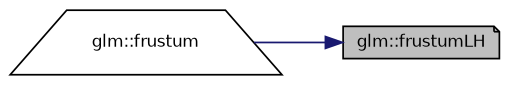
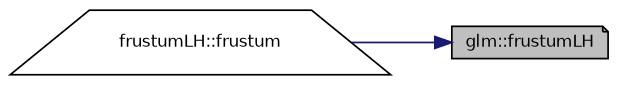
node "glm::frustum": label "glm::frustum" -> "frustumLH::frustum"
